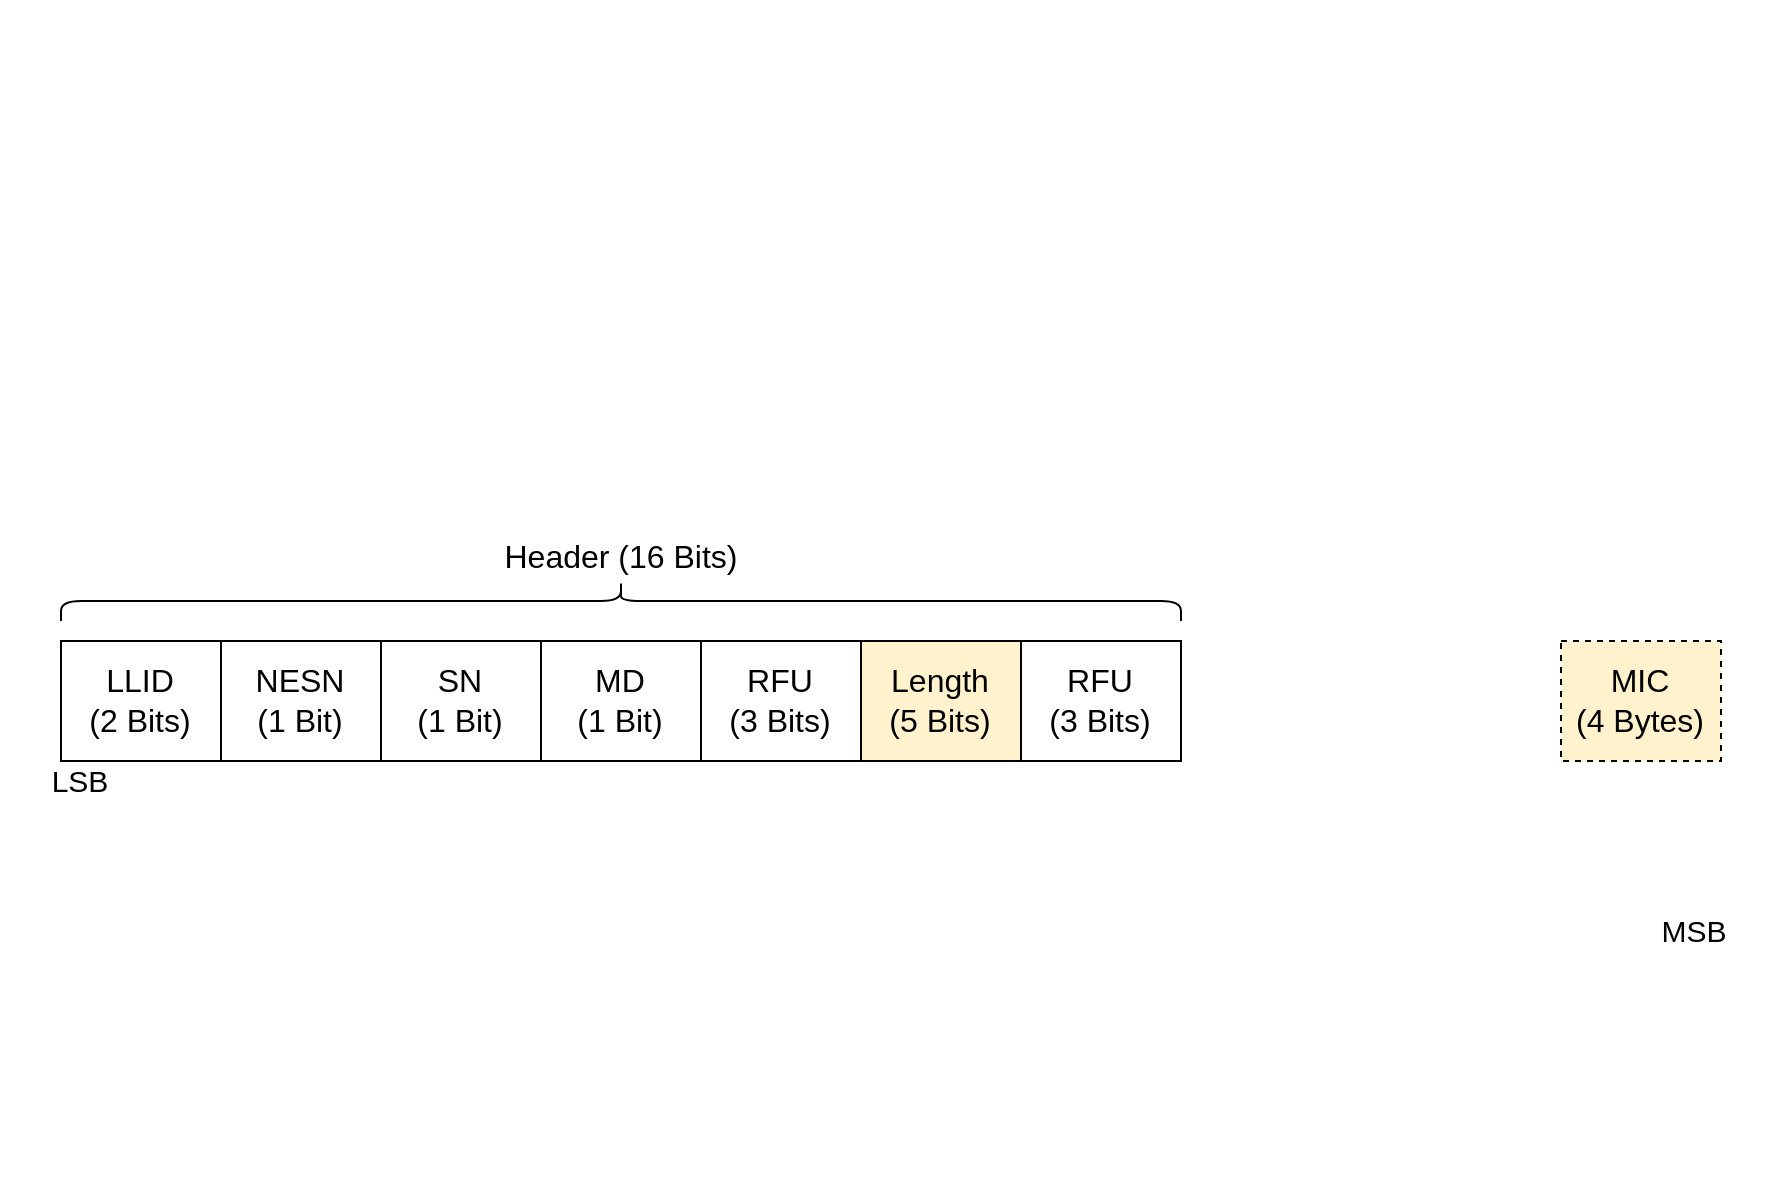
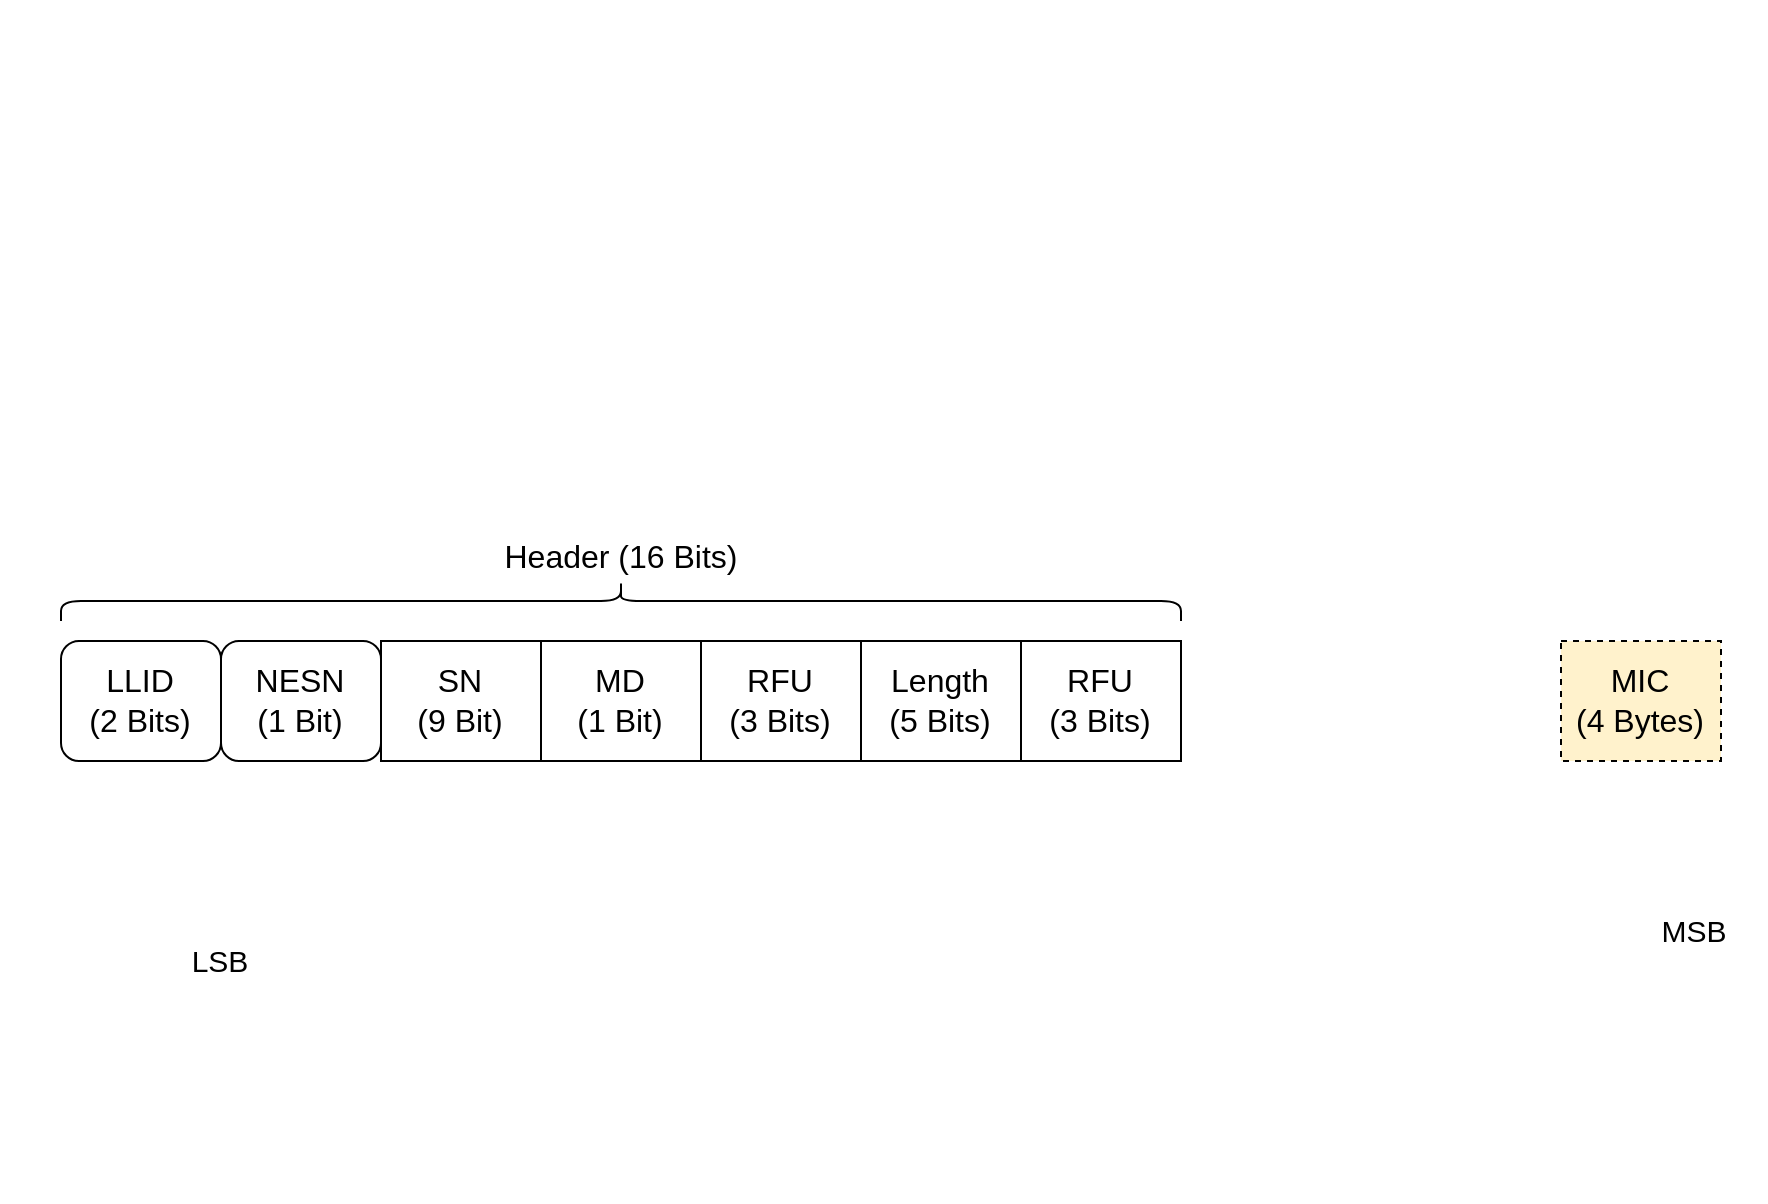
node "LLID (2 Bits)": shape rectangle -> rounded rectangle
node "NESN (1 Bit)": shape rectangle -> rounded rectangle
node "SN (1 Bit)": label "SN (1 Bit)" -> "SN (9 Bit)"
node "Length (5 Bits)": fillcolor #fff2cc -> #ffffff
node "LSB": moved (81, 781) -> (221, 961)
